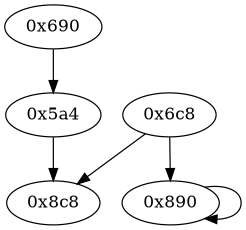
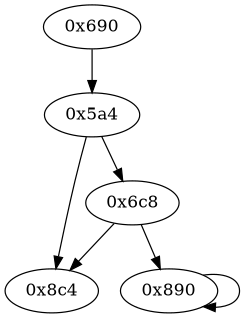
edge "0x5a4" -> "0x6c8": added
node "0x8c8": label "0x8c8" -> "0x8c4"
